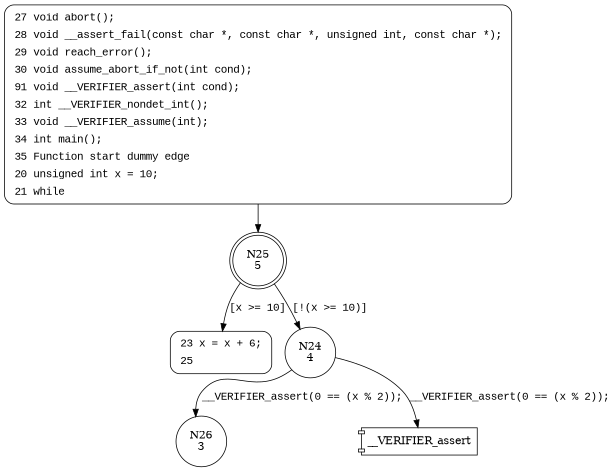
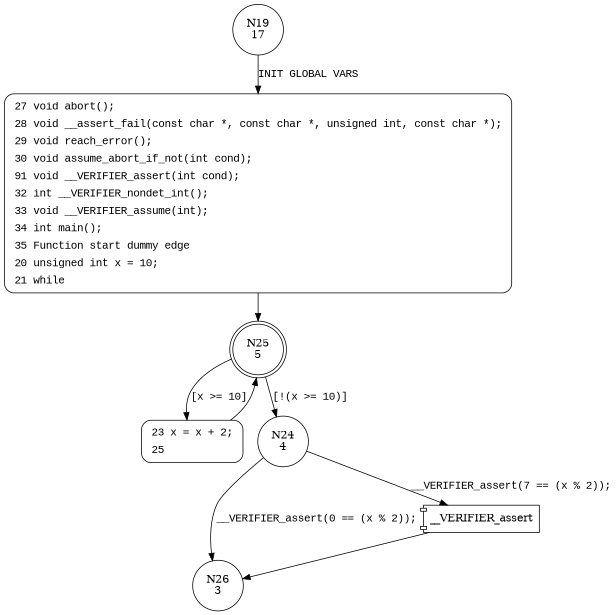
node "N19 17": added
node "23": text "x = x + 6;" -> "x = x + 2;"
edge "N24 4" -> "__VERIFIER_assert": label "__VERIFIER_assert(0 == (x % 2));" -> "__VERIFIER_assert(7 == (x % 2));"
edge "23" -> "N25 5": added
edge "__VERIFIER_assert" -> "N26 3": added
